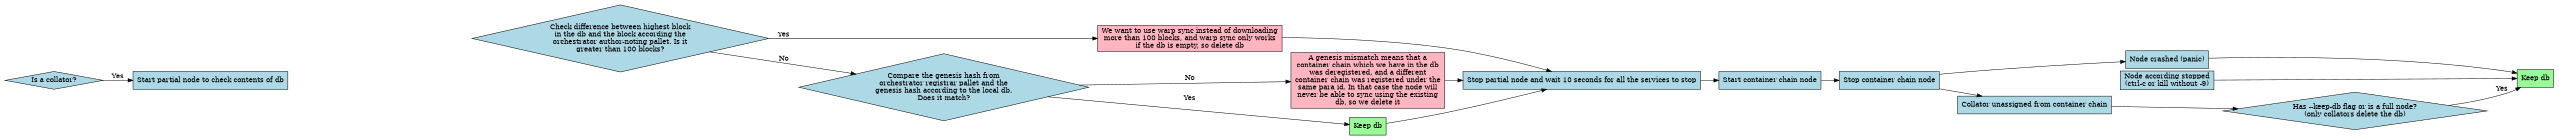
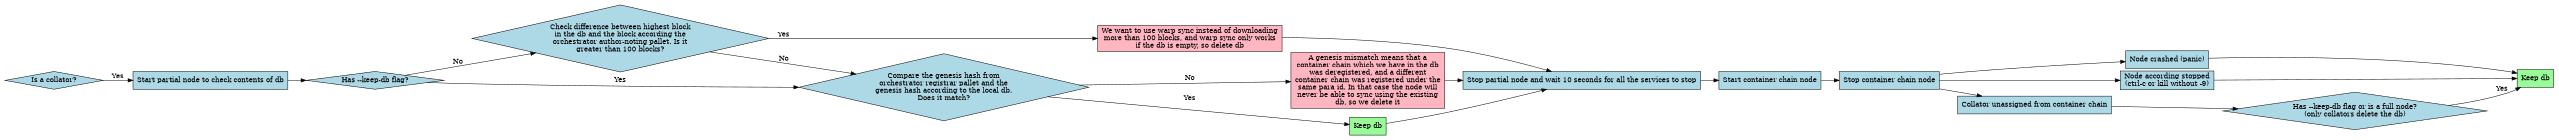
node "Has --keep-db flag?": added
edge "Stop container chain node" -> "Node according stopped (ctrl-c or kill without -9)": added
